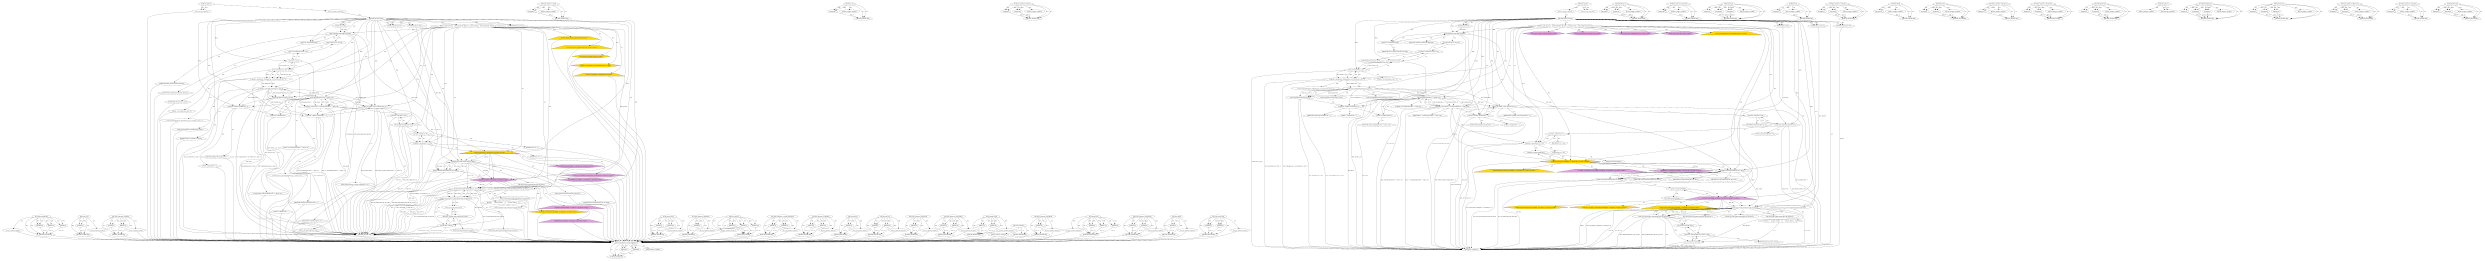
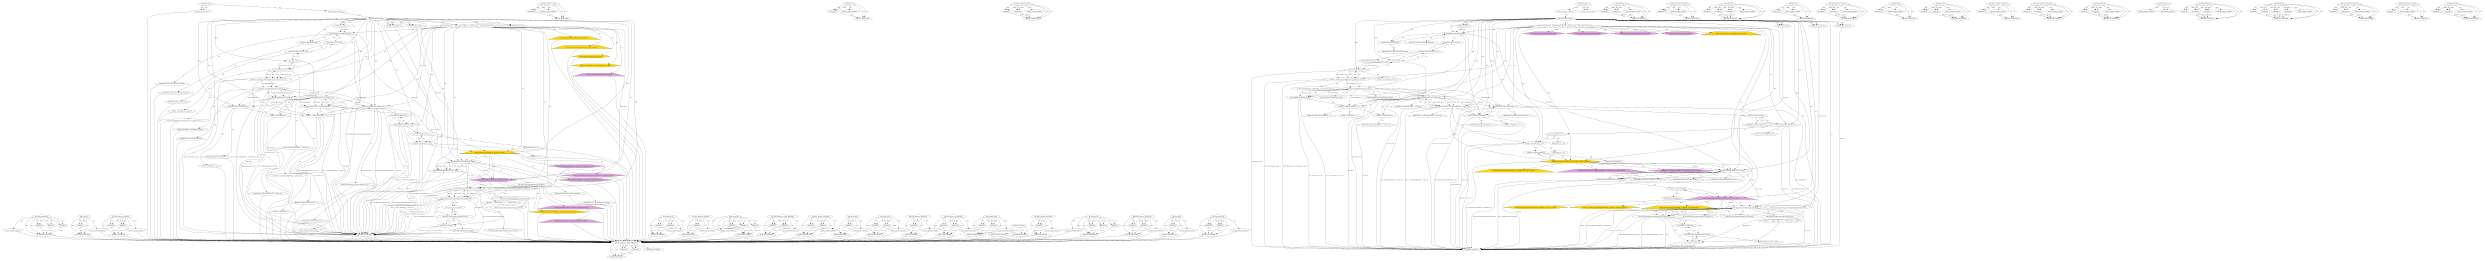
node "(PARAM,p4)": added
node "<(LOCAL,char[20] key: char[20])<SUB>18</SUB>>": fillcolor gold -> plum
